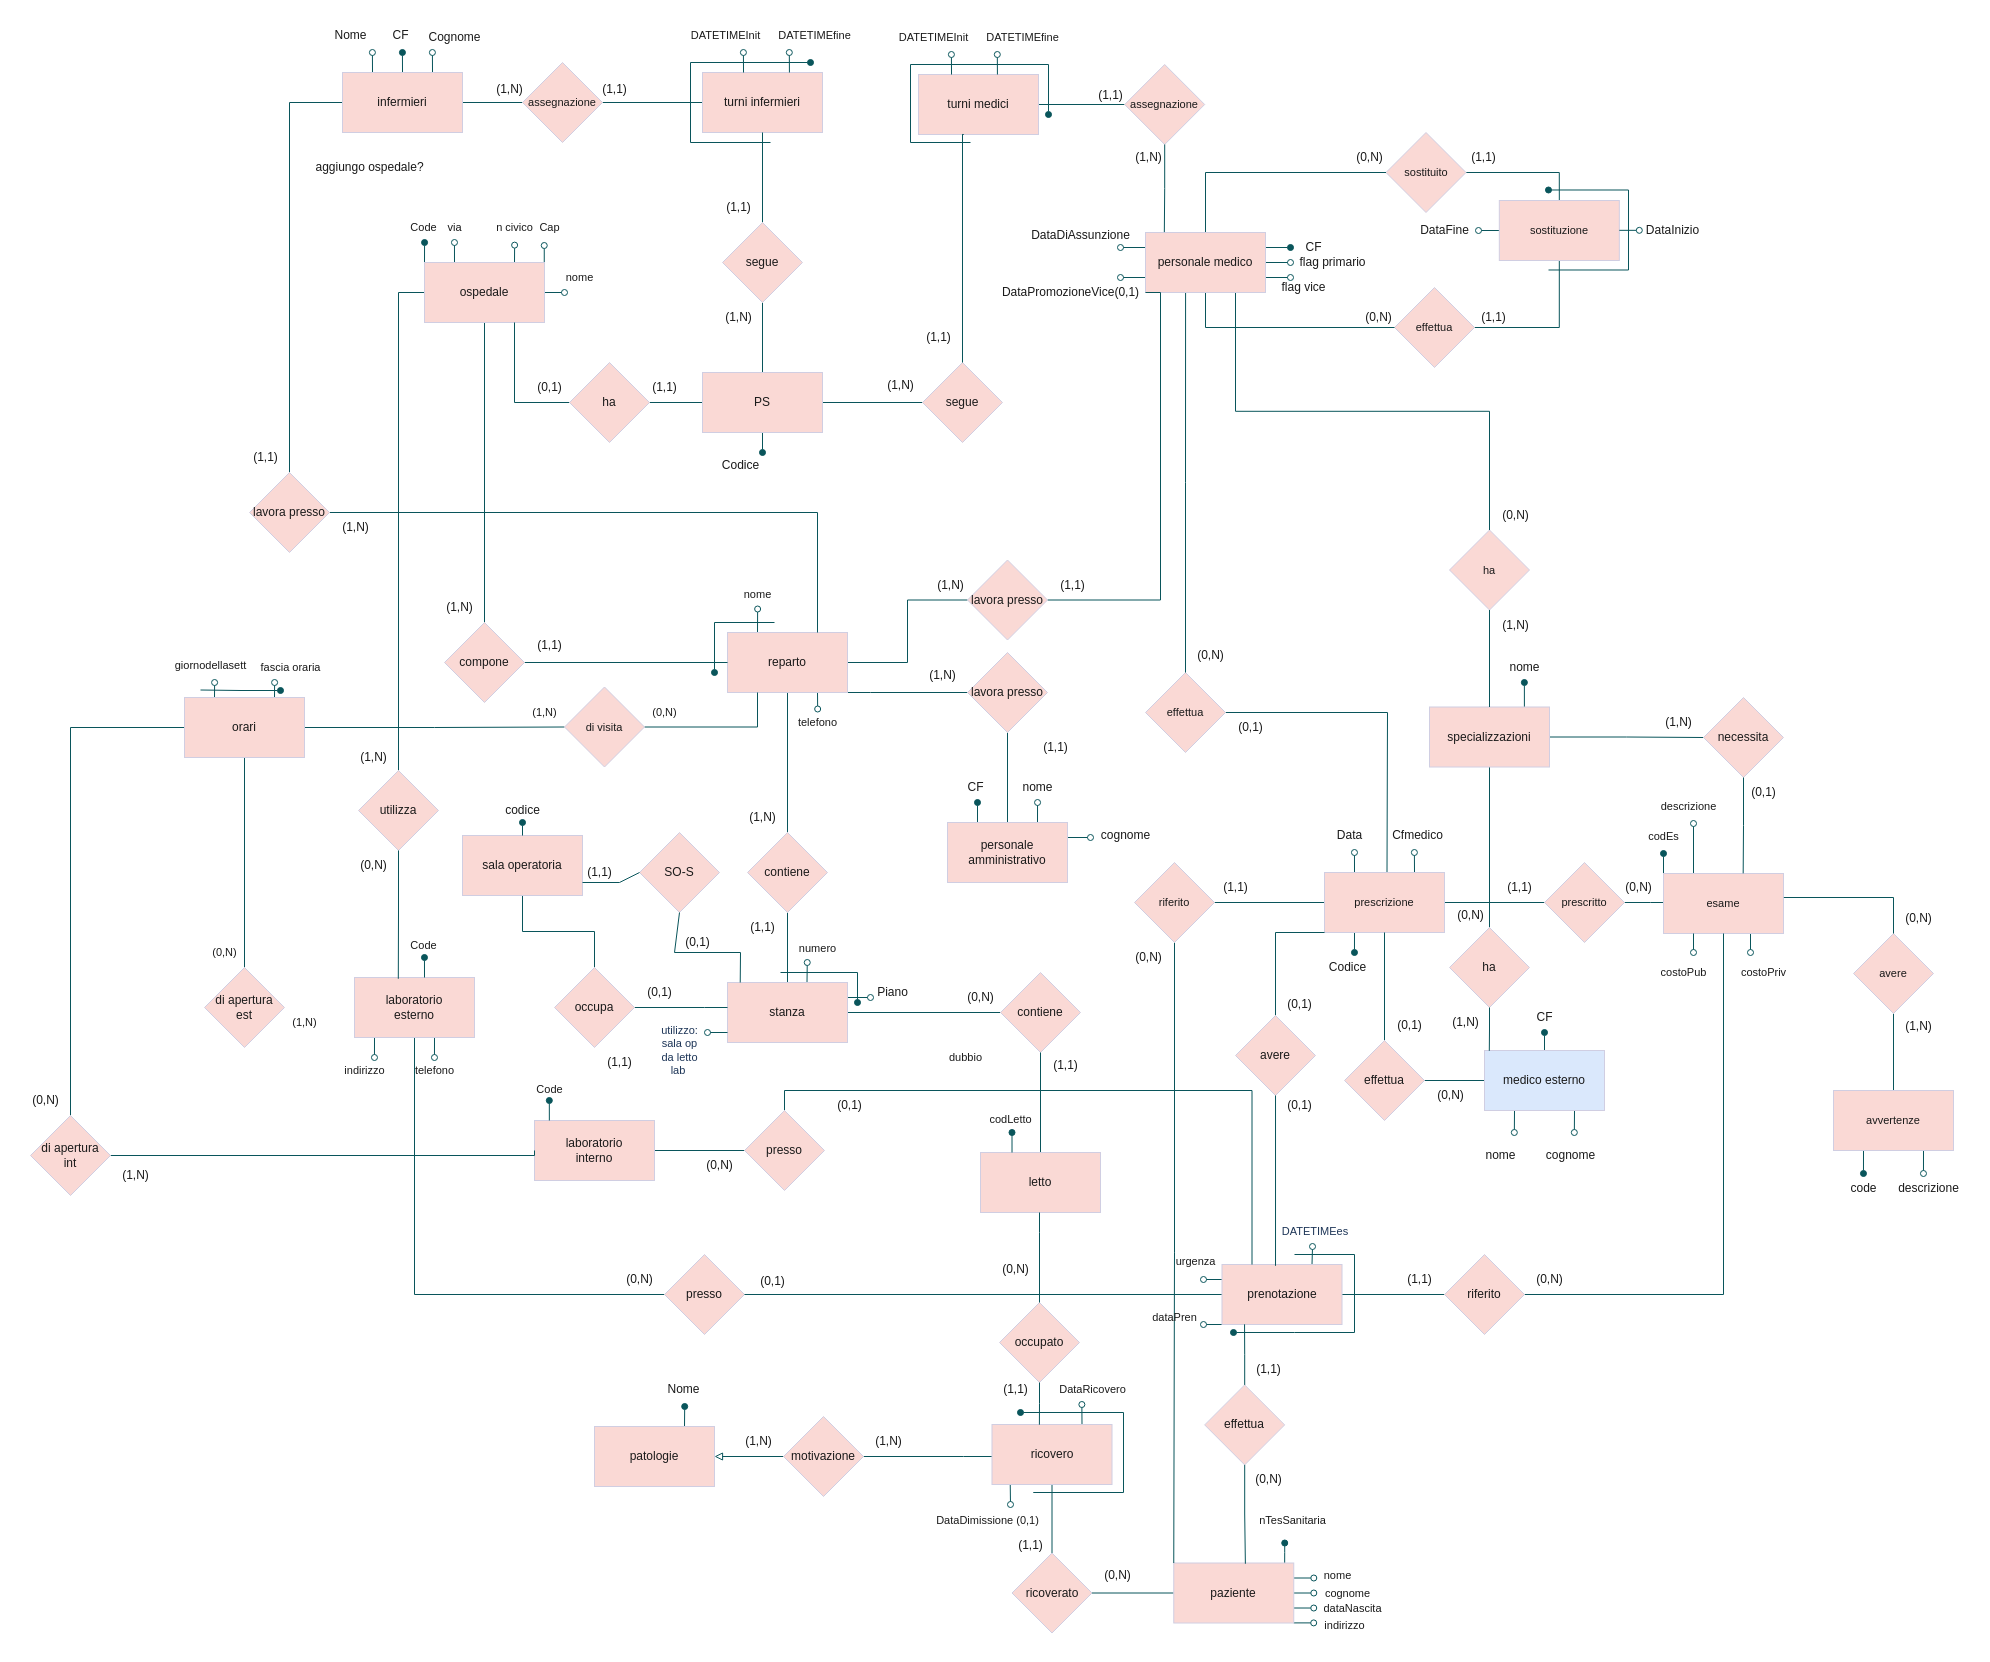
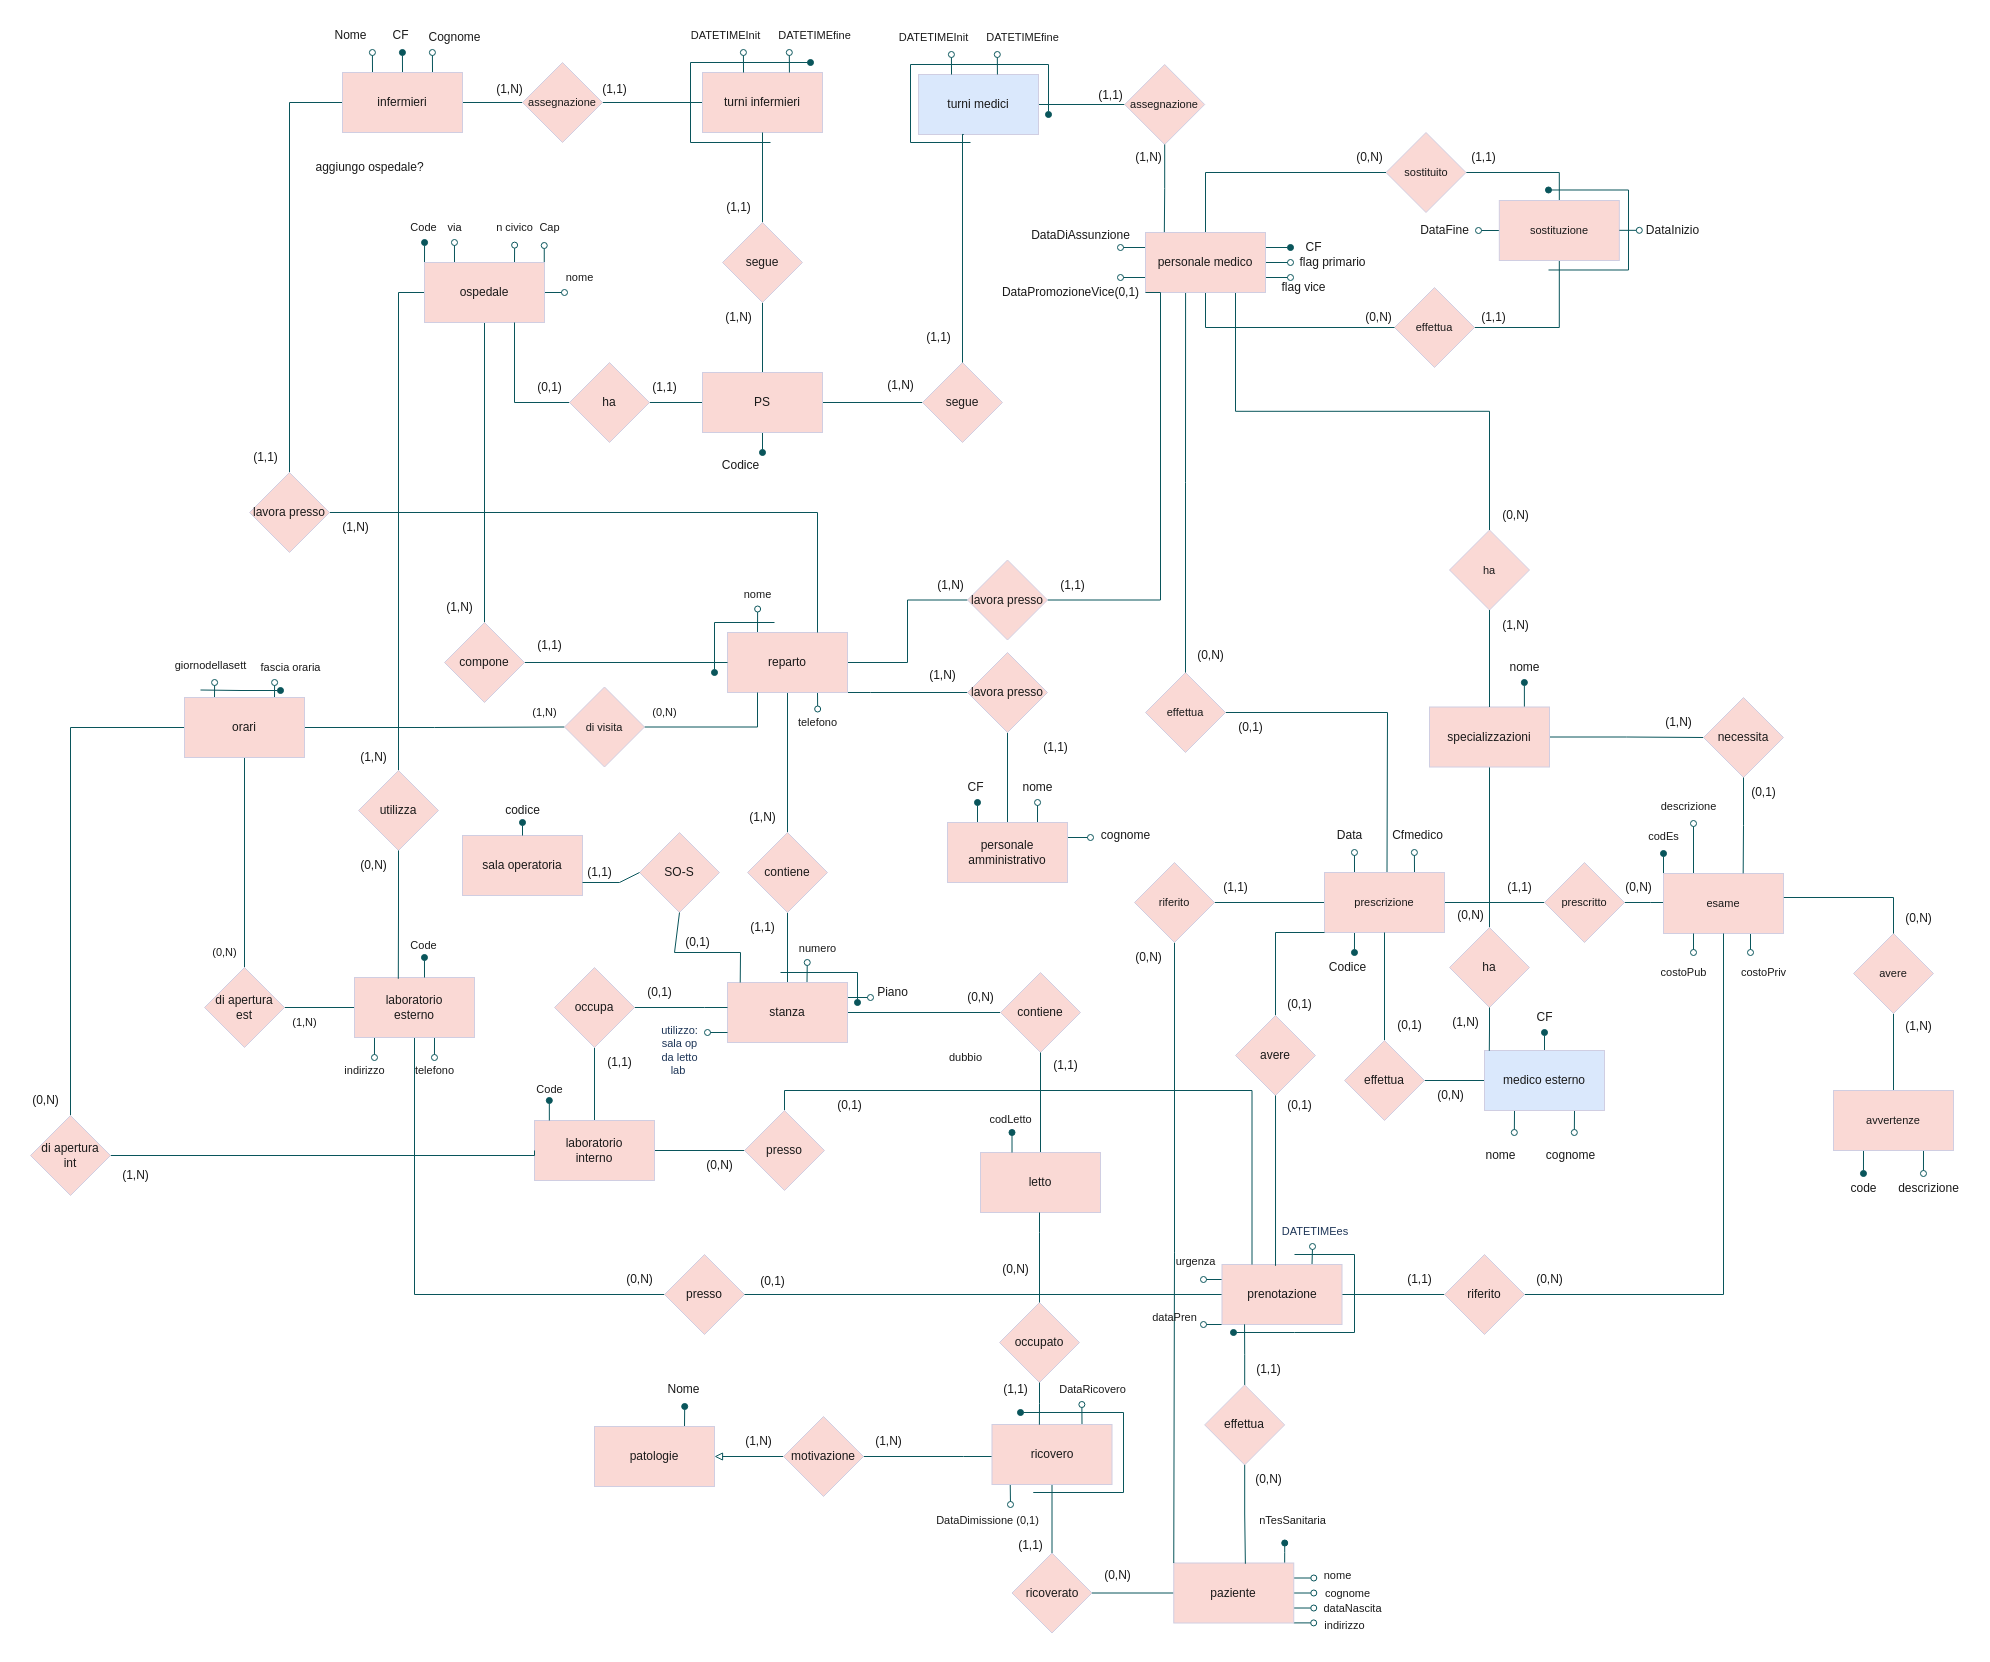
node "turni medici": fillcolor #fad9d5 -> #dae8fc
edge "sala operatoria" -- "occupa": now "laboratorio interno" -- "occupa"
edge "di apertura est" -- "laboratorio esterno": added
